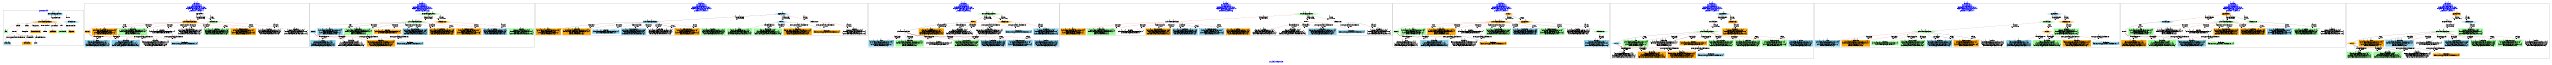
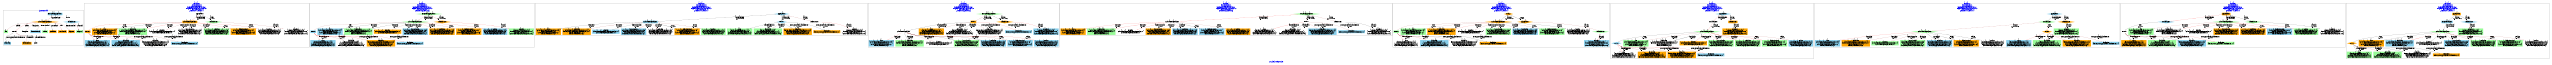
node "EuropeanaObject1": fillcolor white -> skyblue
node "dimensions_inch": fillcolor orange -> skyblue
node "medium": fillcolor white -> palegreen
node "Artwork_Title": fillcolor palegreen -> orange
node "image_url": added
node "death_date": label "death_date" -> "death_medium"
